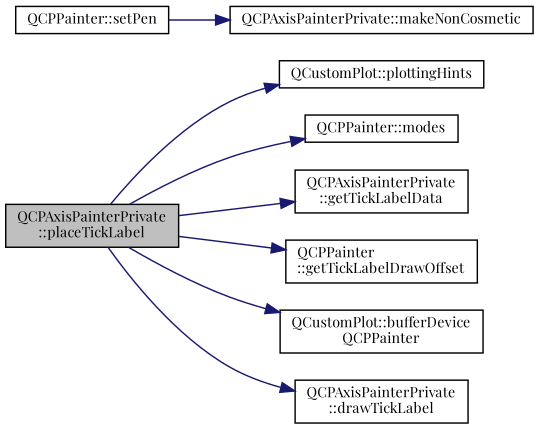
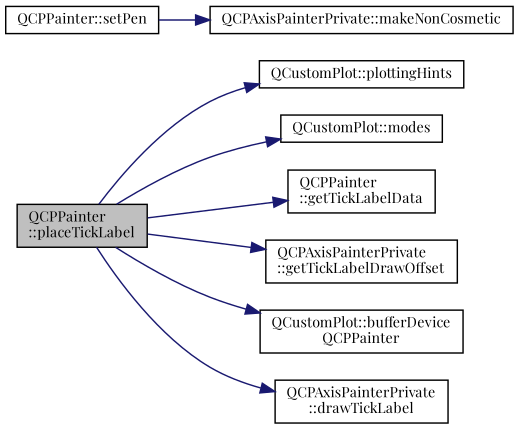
node "QCPPainter::modes": label "QCPPainter::modes" -> "QCustomPlot::modes"
node "QCPAxisPainterPrivate ::getTickLabelData": label "QCPAxisPainterPrivate ::getTickLabelData" -> "QCPPainter ::getTickLabelData"
node "QCPAxisPainterPrivate ::placeTickLabel": label "QCPAxisPainterPrivate ::placeTickLabel" -> "QCPPainter ::placeTickLabel"
node "QCPPainter ::getTickLabelDrawOffset": label "QCPPainter ::getTickLabelDrawOffset" -> "QCPAxisPainterPrivate ::getTickLabelDrawOffset"
